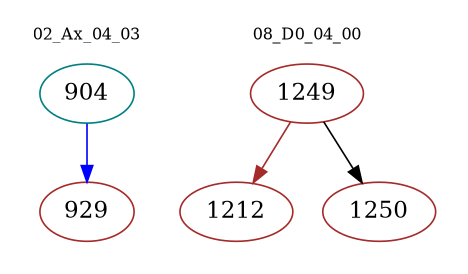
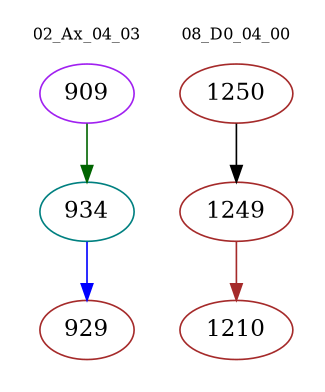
node "909": added
node "904": label "904" -> "934"
edge "1249" -> "1250": reversed
node "1212": label "1212" -> "1210"
